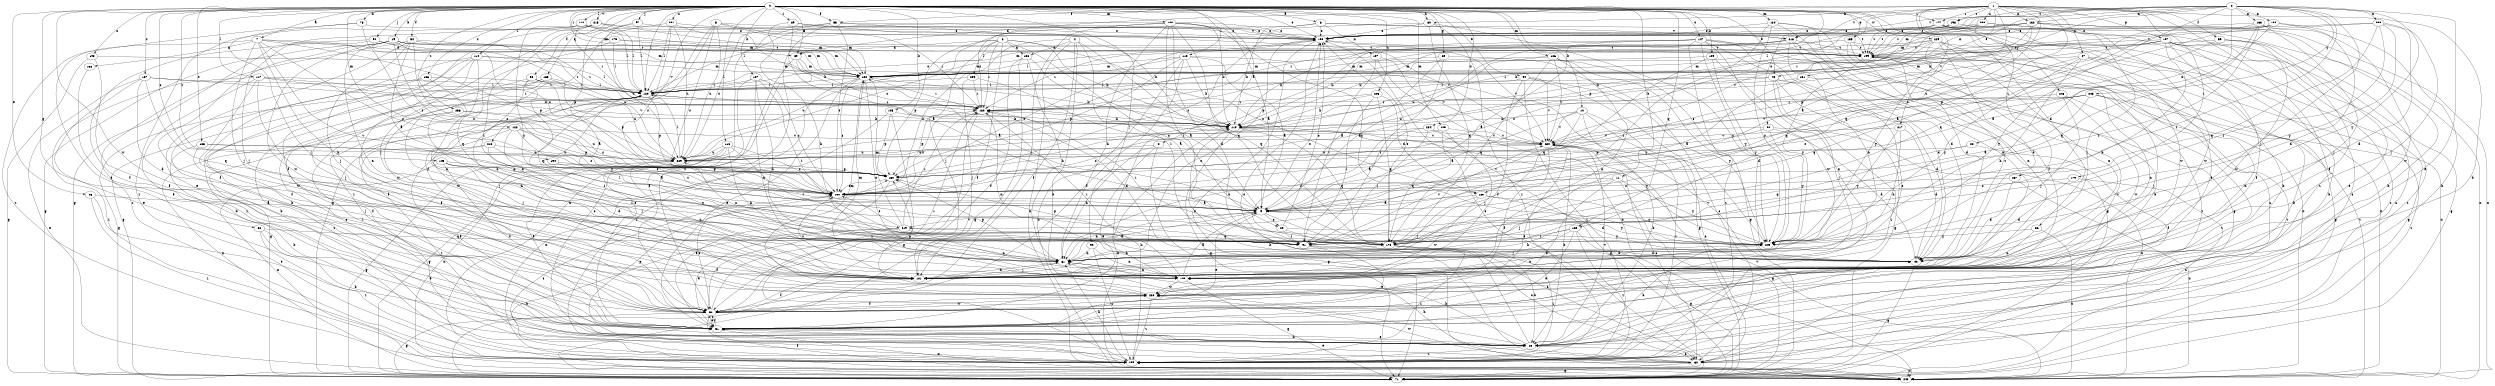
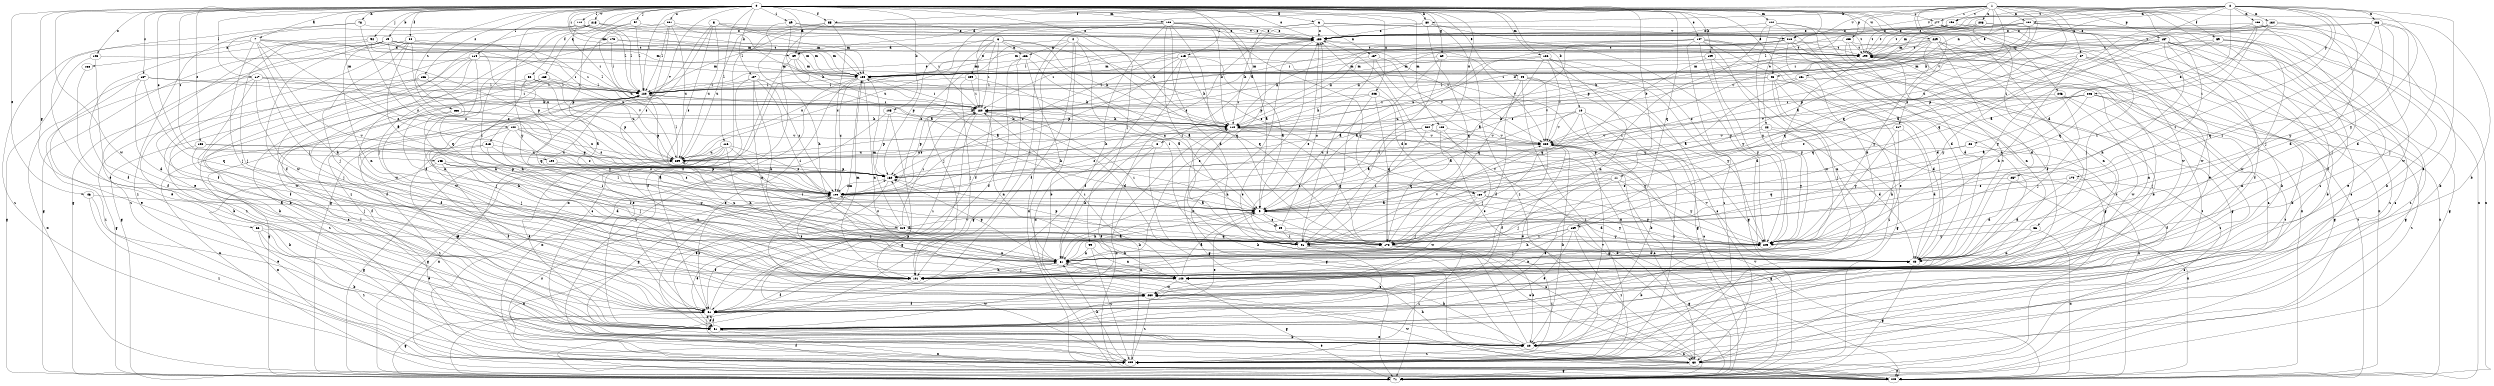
edge "3" -> "239": label "l" -> "x"
